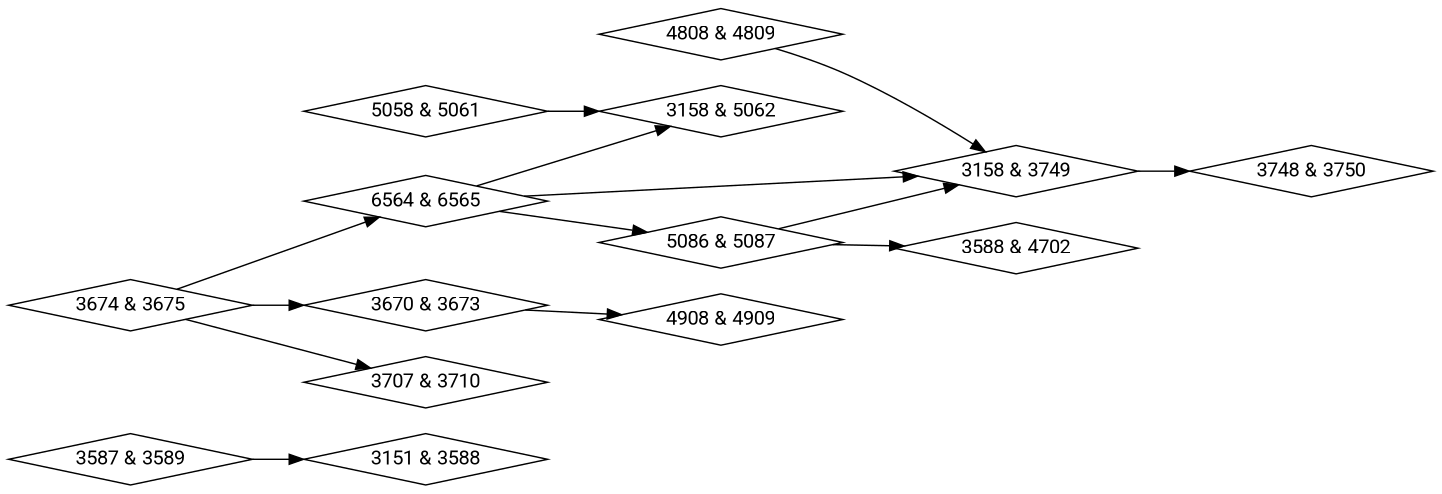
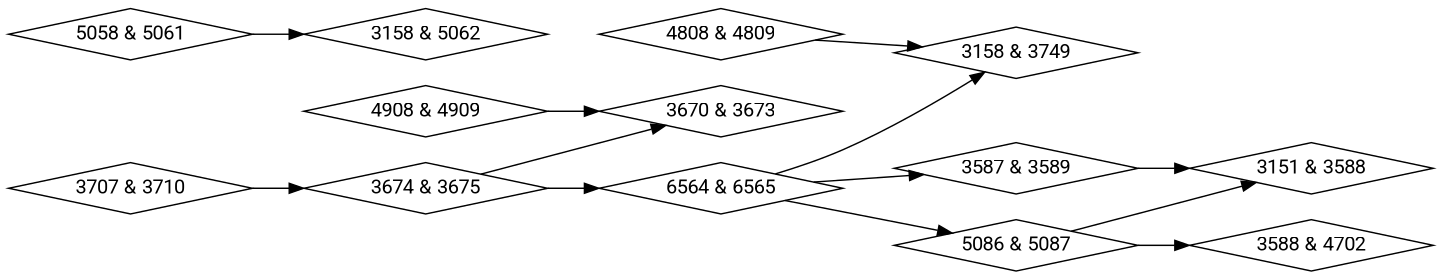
edge "6564 & 6565" -> "3158 & 5062": now "6564 & 6565" -> "3587 & 3589"
node "3748 & 3750": removed
edge "5086 & 5087" -> "3158 & 3749": now "5086 & 5087" -> "3151 & 3588"
edge "3670 & 3673" -> "4908 & 4909": reversed
edge "3674 & 3675" -> "3707 & 3710": reversed
